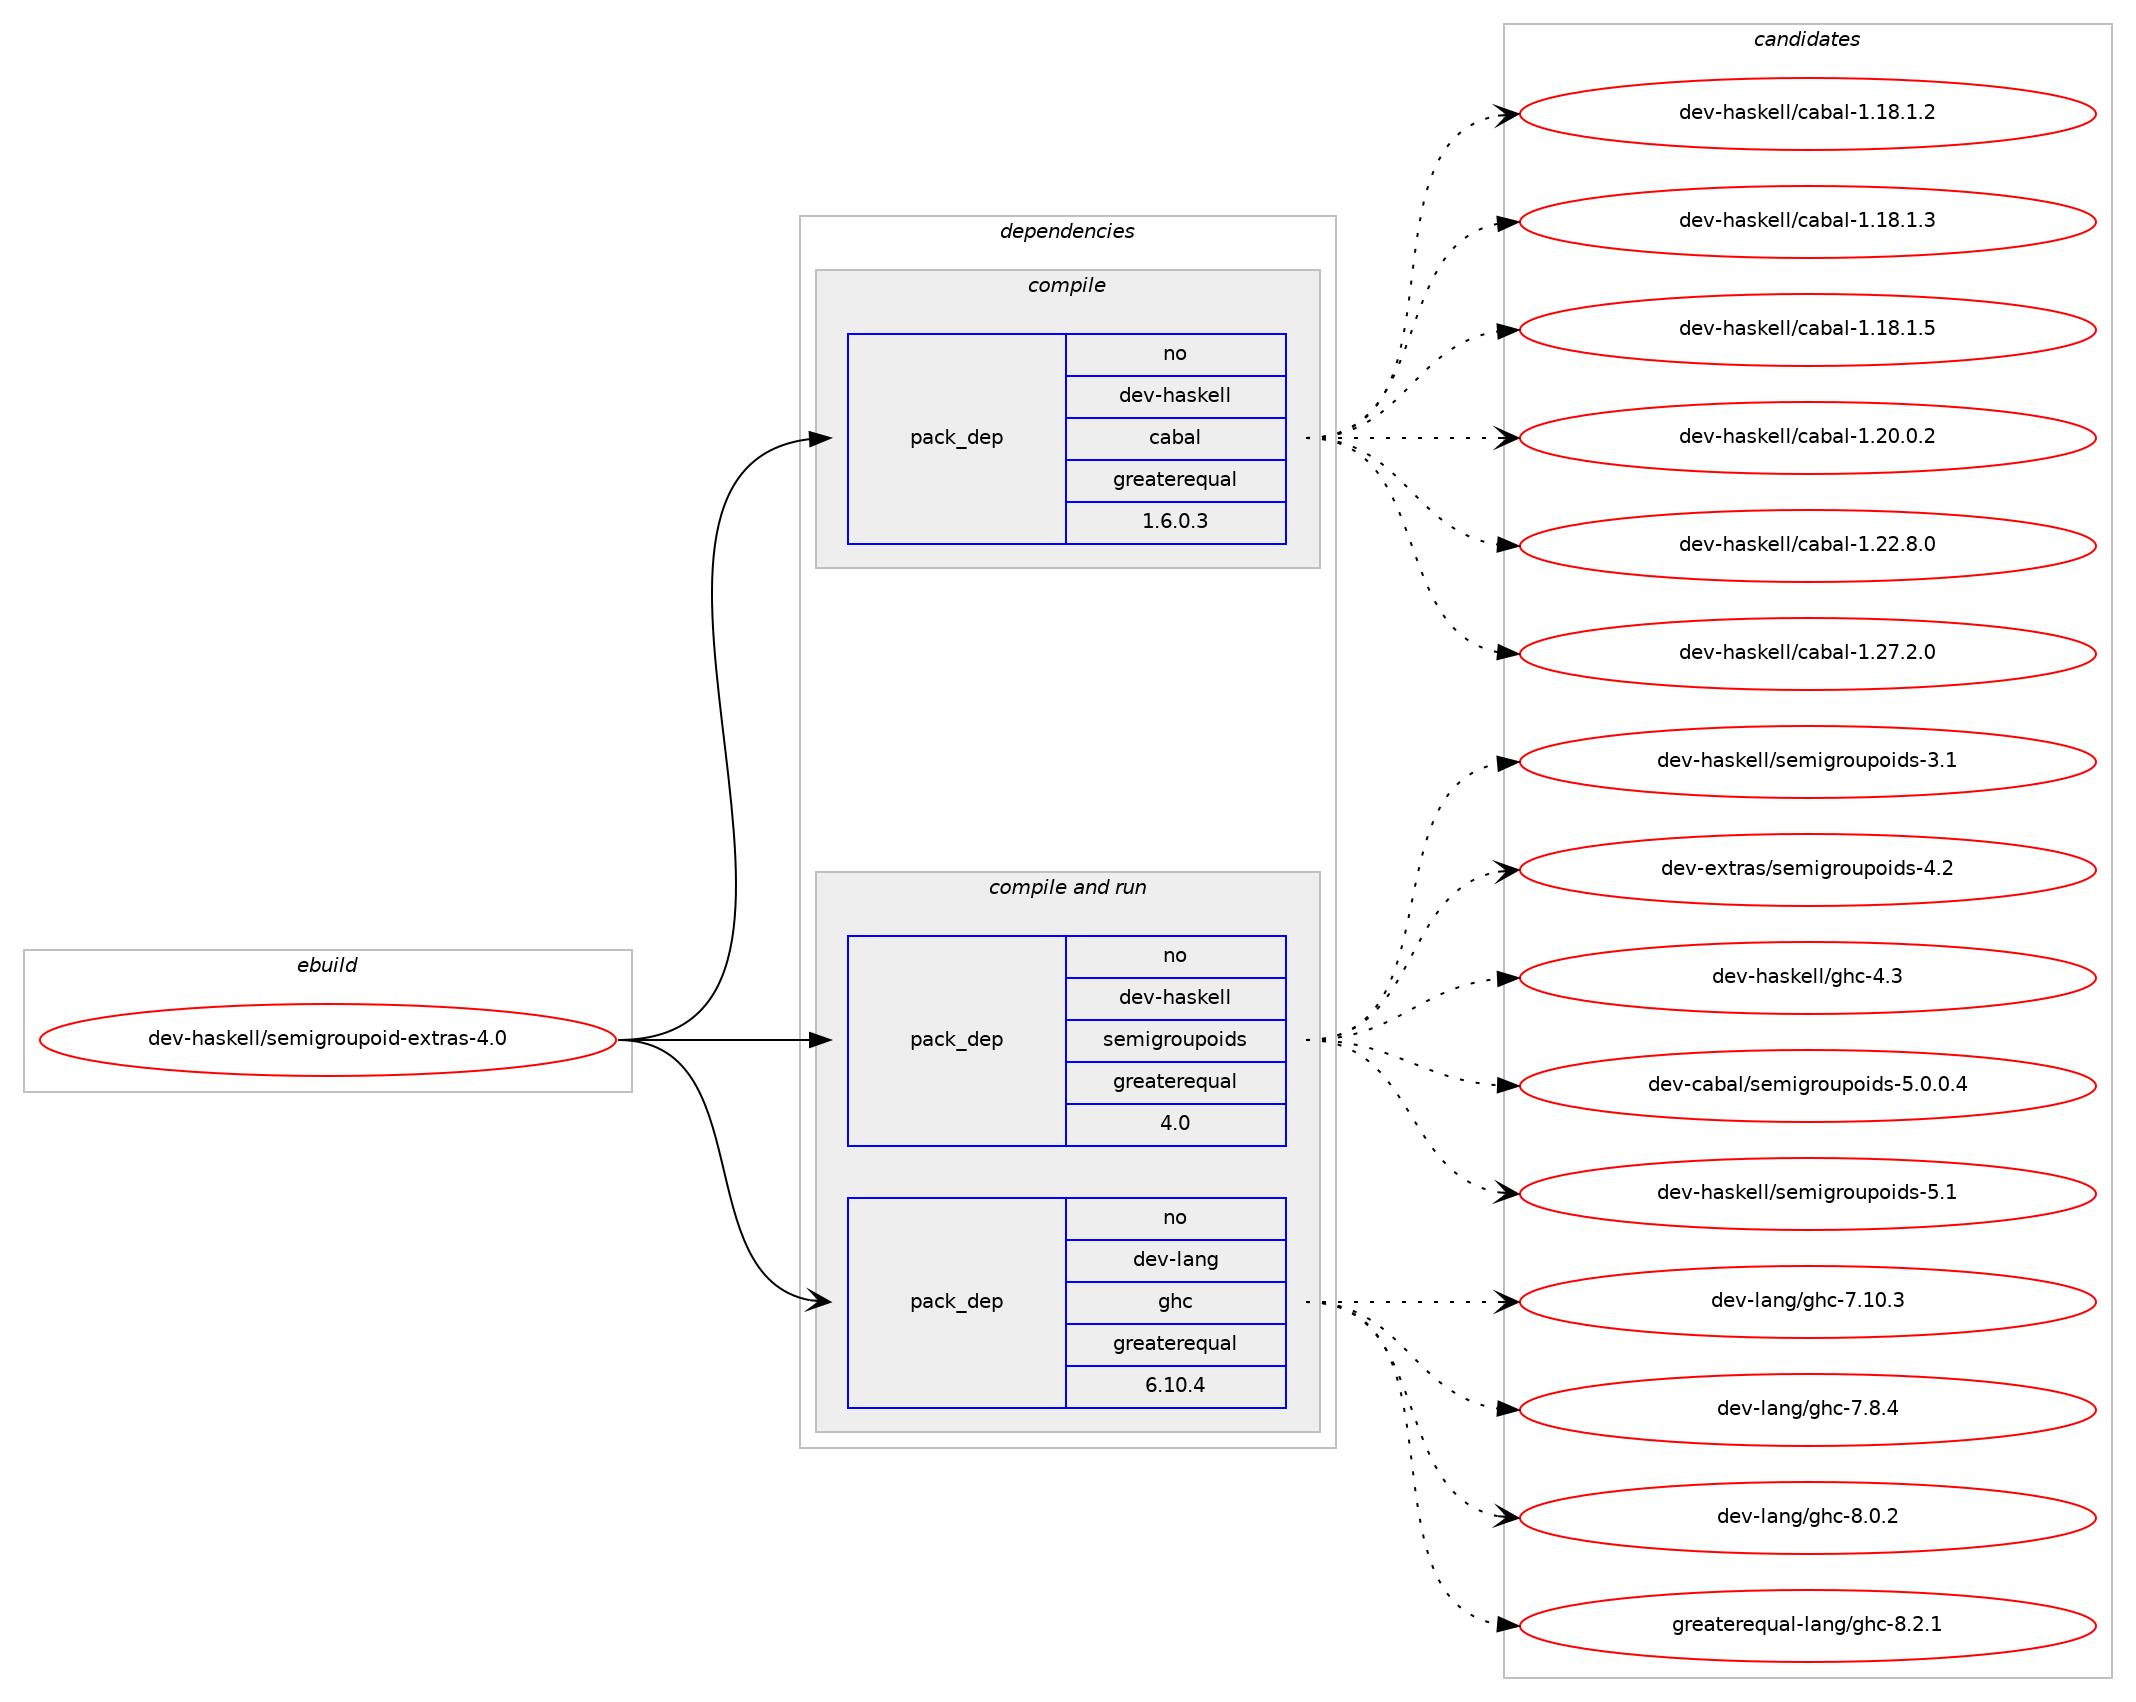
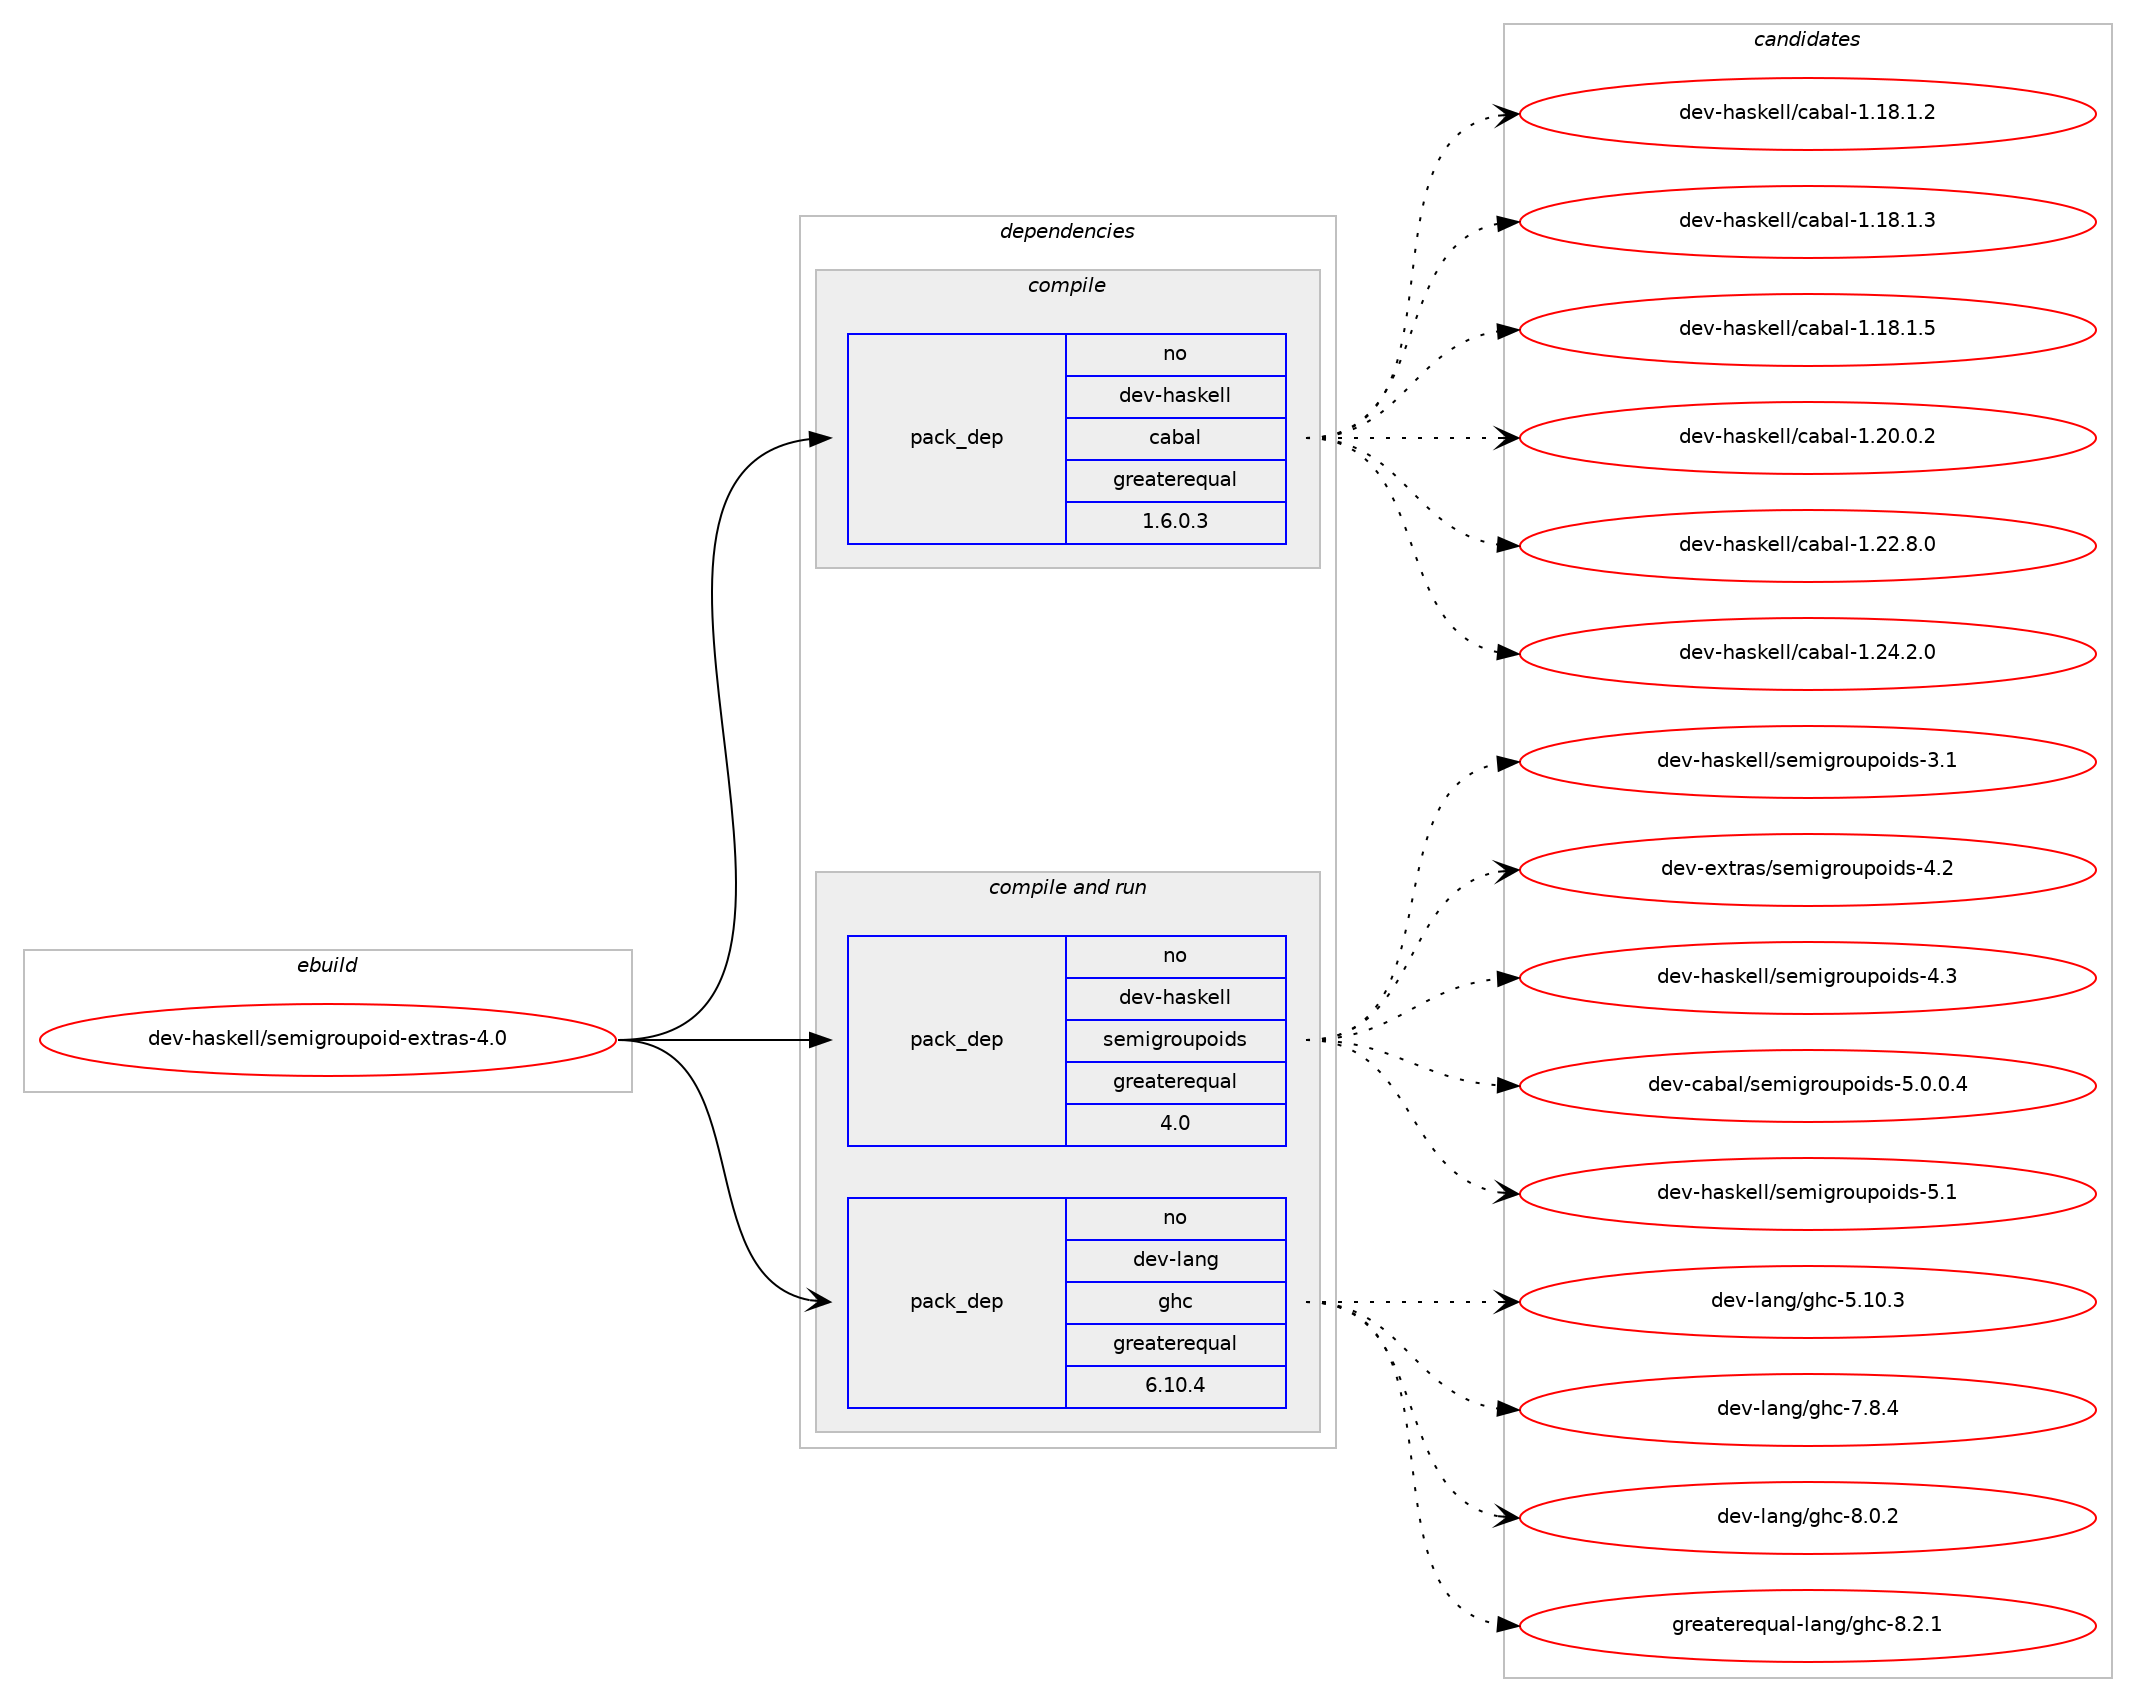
node "dev-haskell/cabal-1.27.2.0": label "dev-haskell/cabal-1.27.2.0" -> "dev-haskell/cabal-1.24.2.0"
node "dev-haskell/ghc-4.3": label "dev-haskell/ghc-4.3" -> "dev-haskell/semigroupoids-4.3"
node "dev-lang/ghc-7.10.3": label "dev-lang/ghc-7.10.3" -> "dev-lang/ghc-5.10.3"
